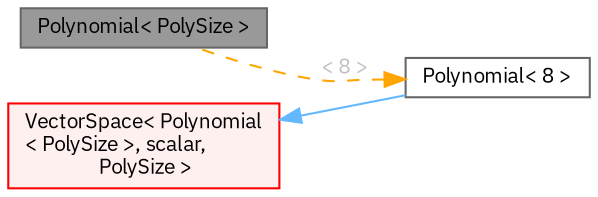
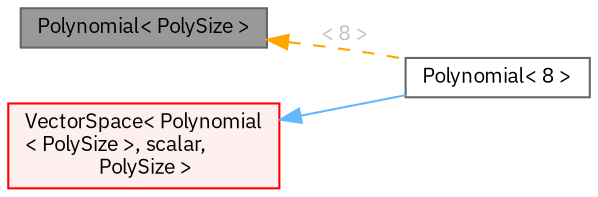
edge "Polynomial< PolySize >" -> "Polynomial< 8 >": reversed
